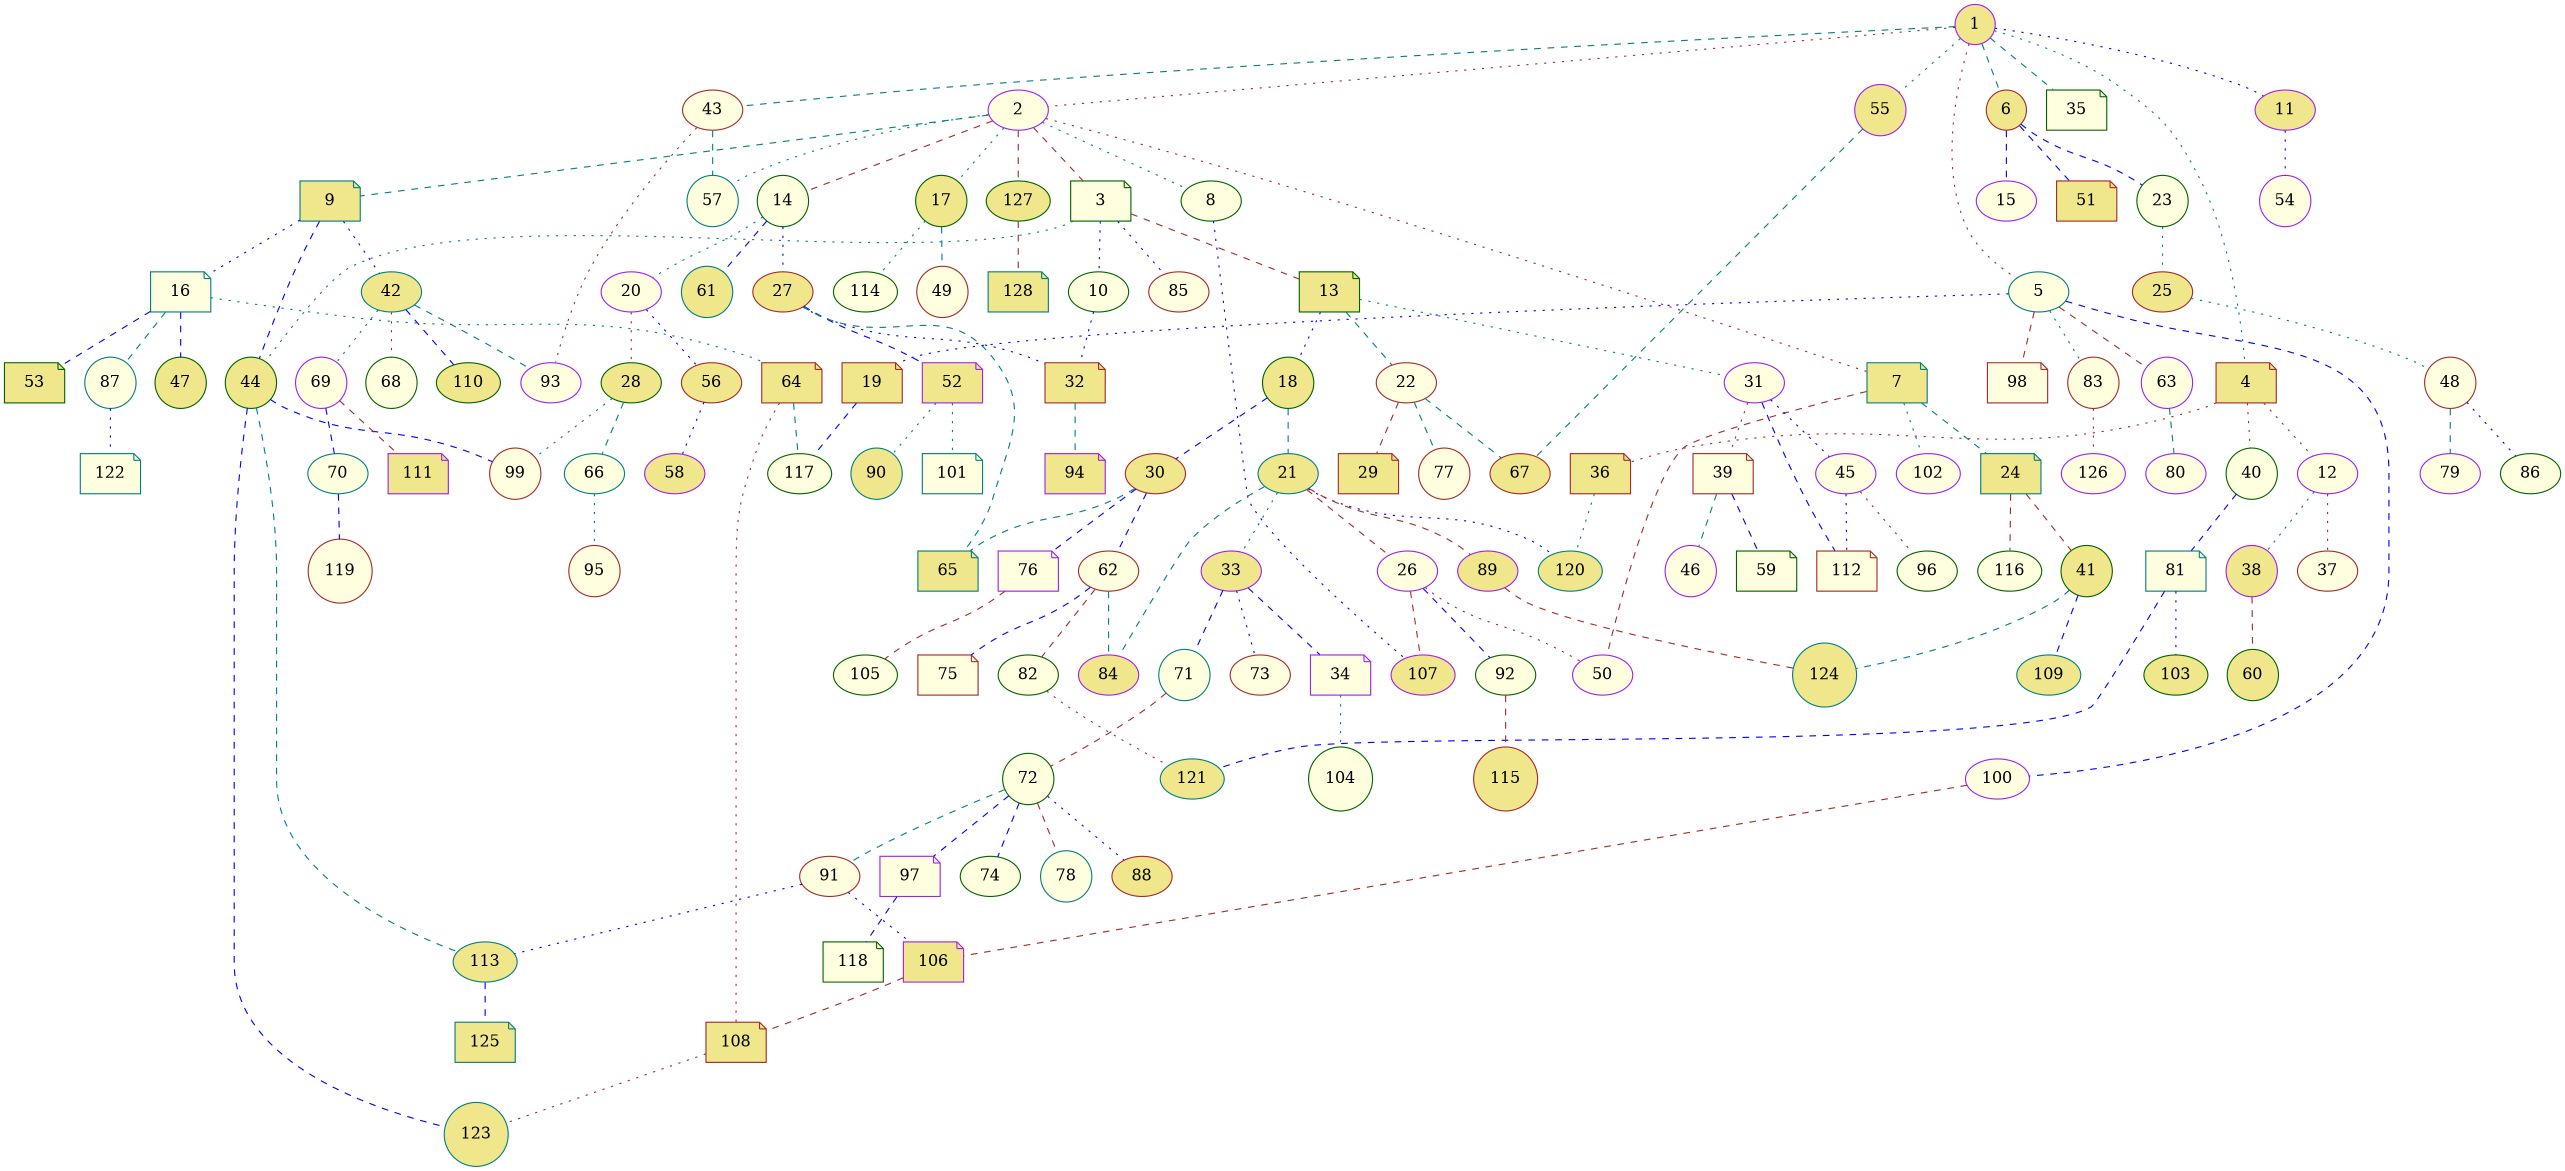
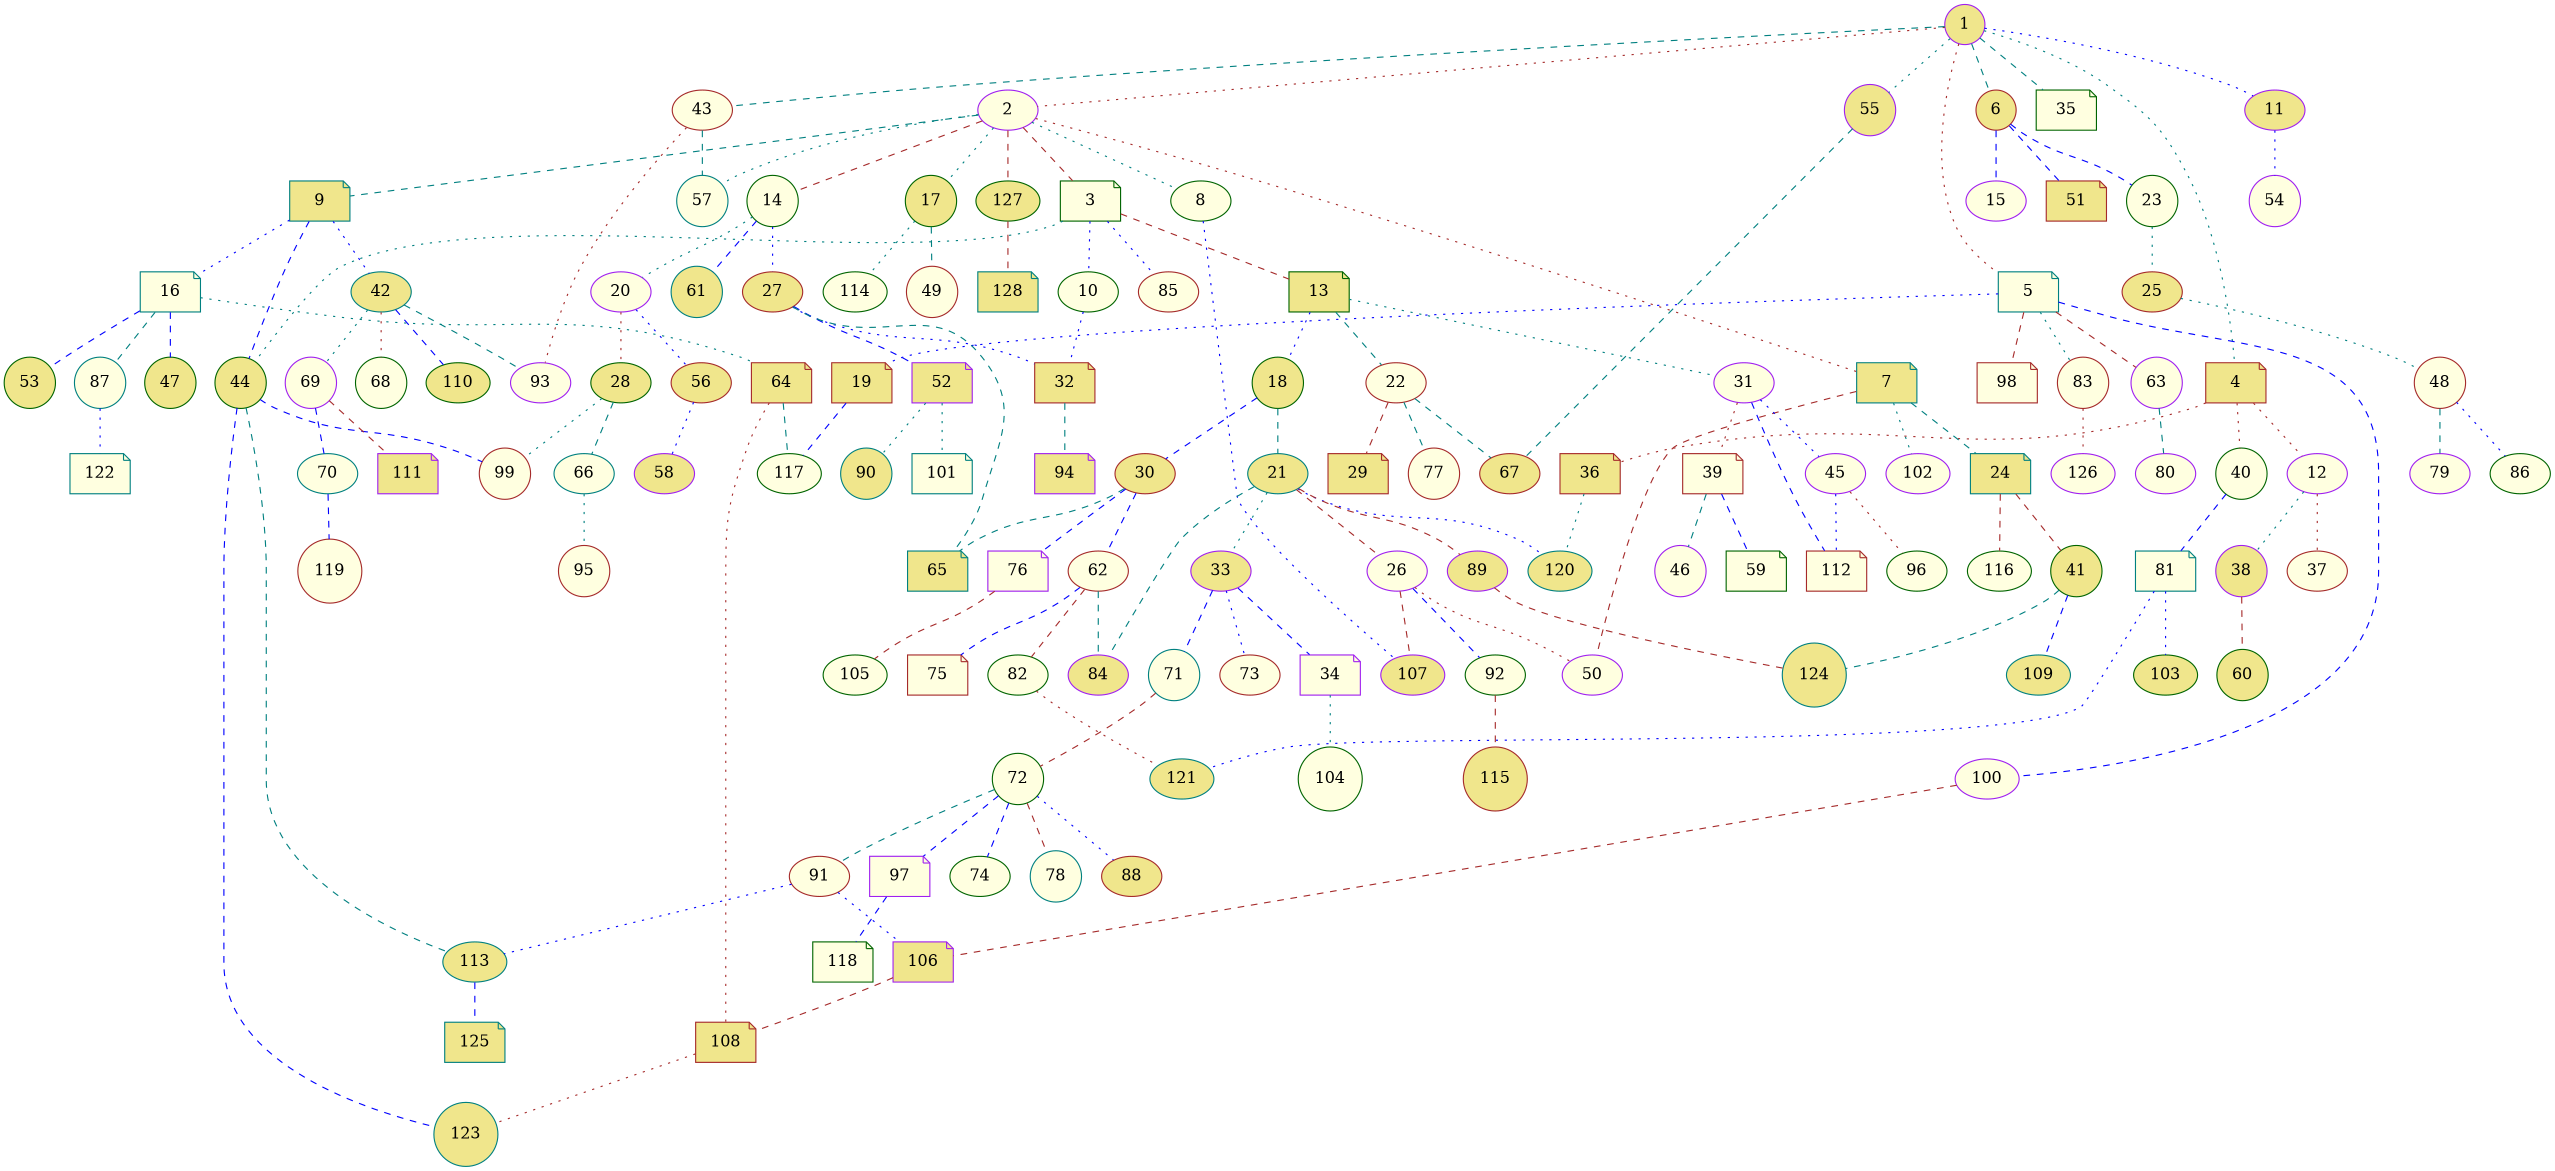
node "5": shape ellipse -> note
node "53": shape note -> circle
edge "81" -- "121": style dashed -> dotted
